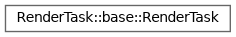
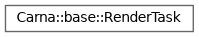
node "RenderTask::base::RenderTask": label "RenderTask::base::RenderTask" -> "Carna::base::RenderTask"
